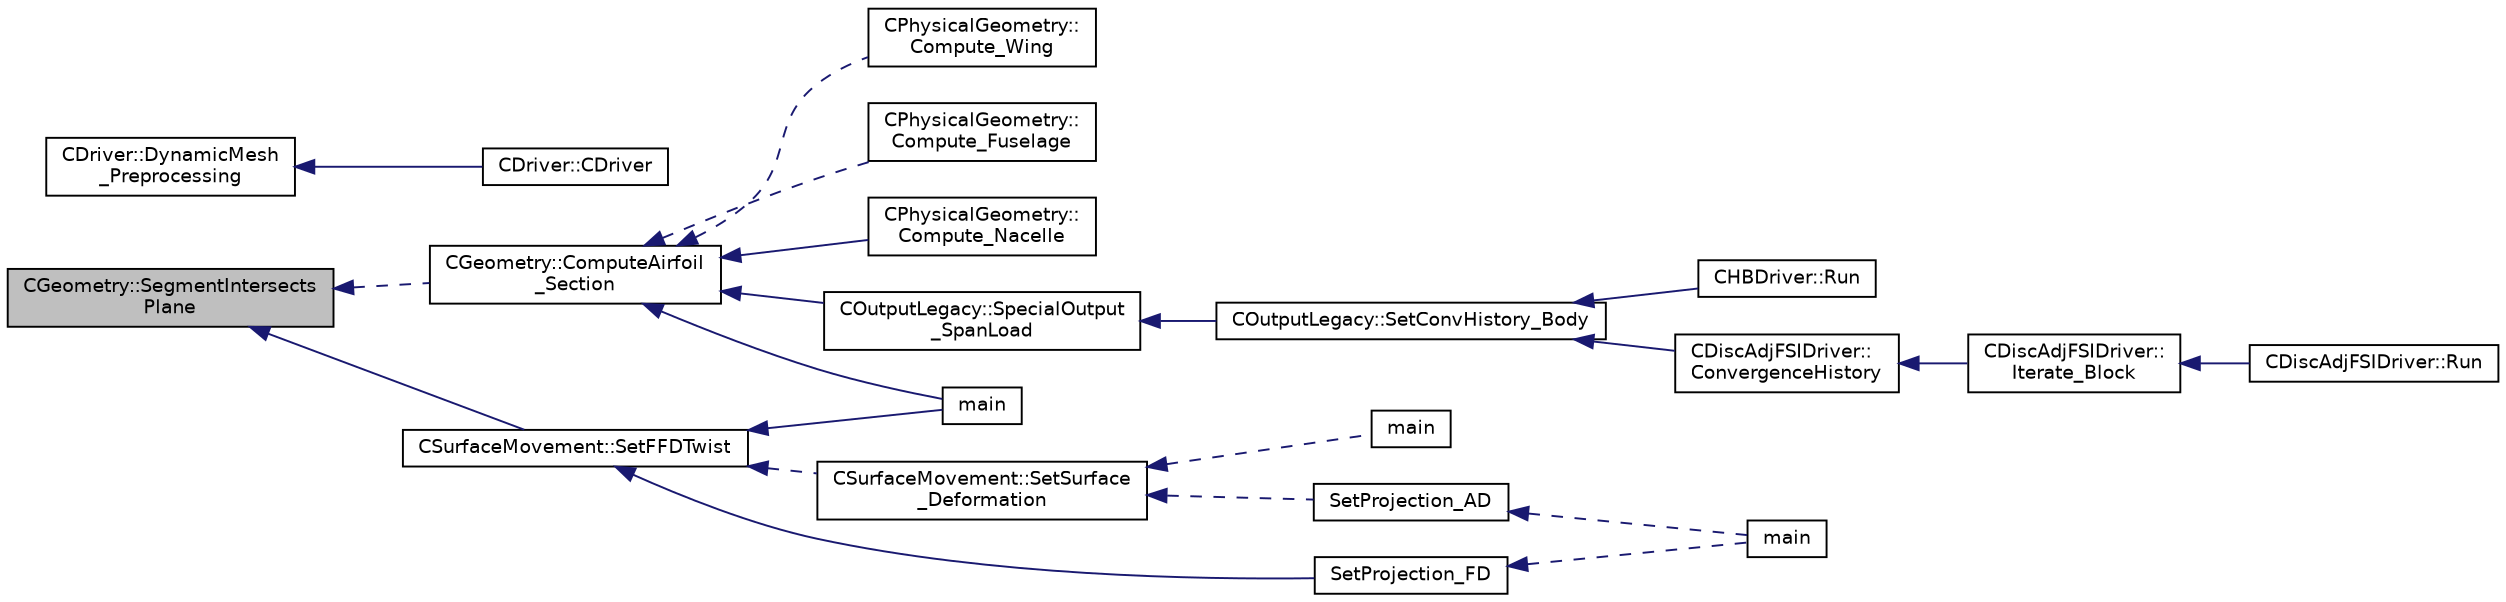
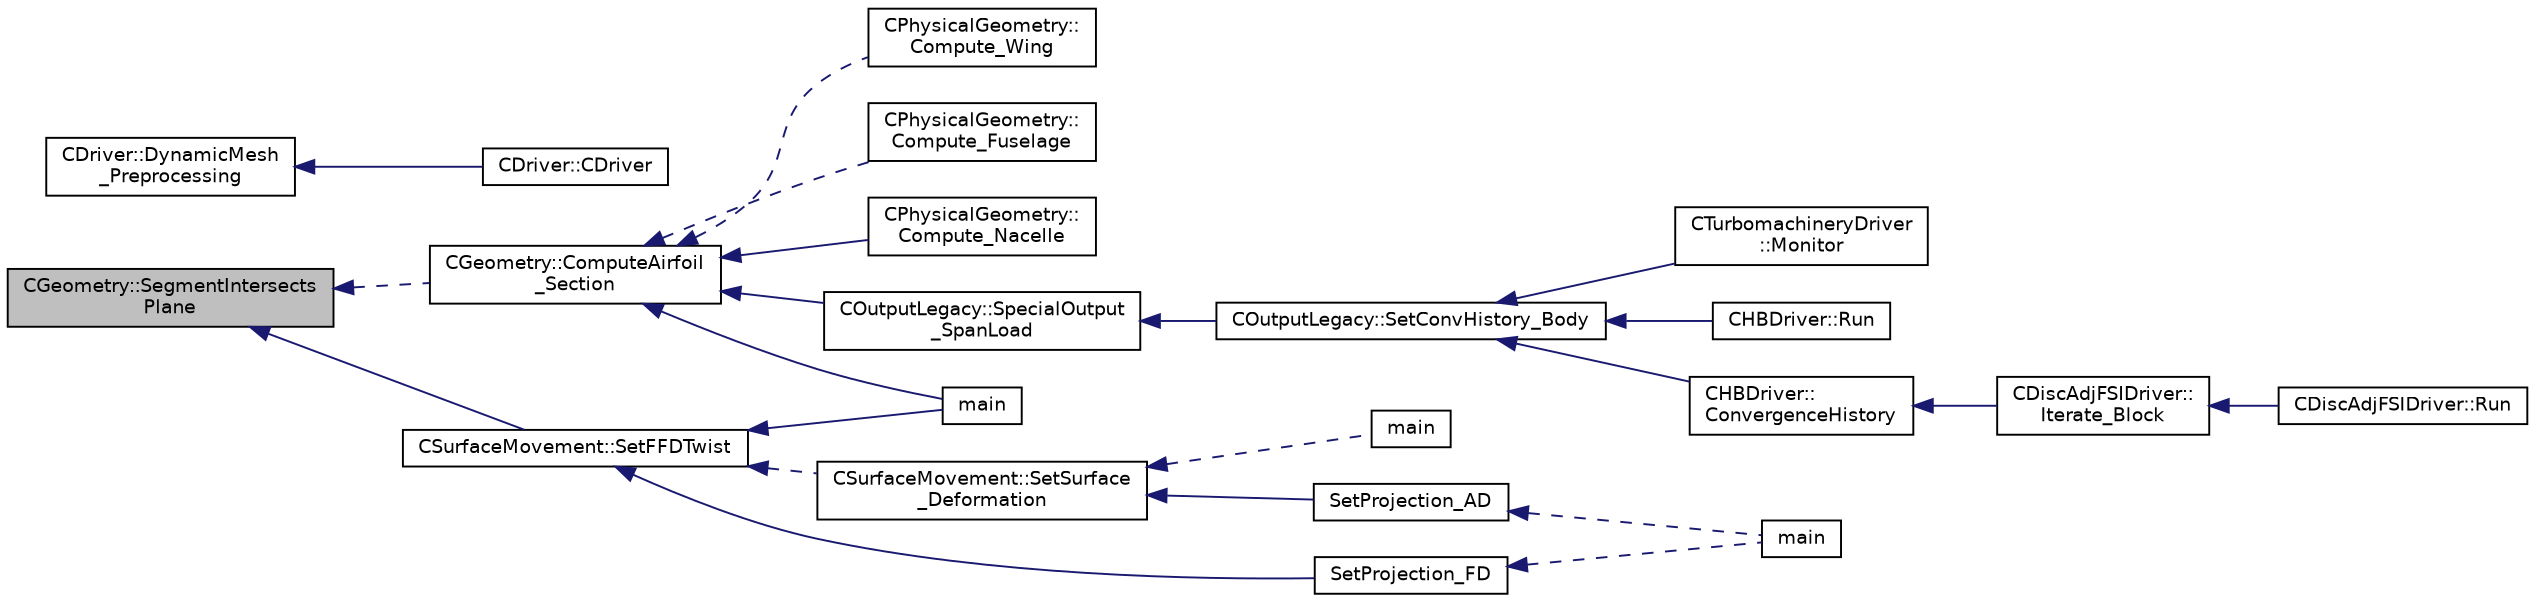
node "CTurbomachineryDriver ::Monitor": added
node "CDiscAdjFSIDriver:: ConvergenceHistory": label "CDiscAdjFSIDriver:: ConvergenceHistory" -> "CHBDriver:: ConvergenceHistory"
edge "SetProjection_AD" -> "CSurfaceMovement::SetSurface _Deformation": style dashed -> solid
